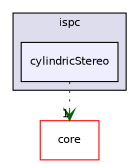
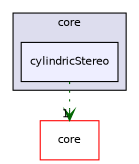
cluster "ispc": label "ispc" -> "core"
